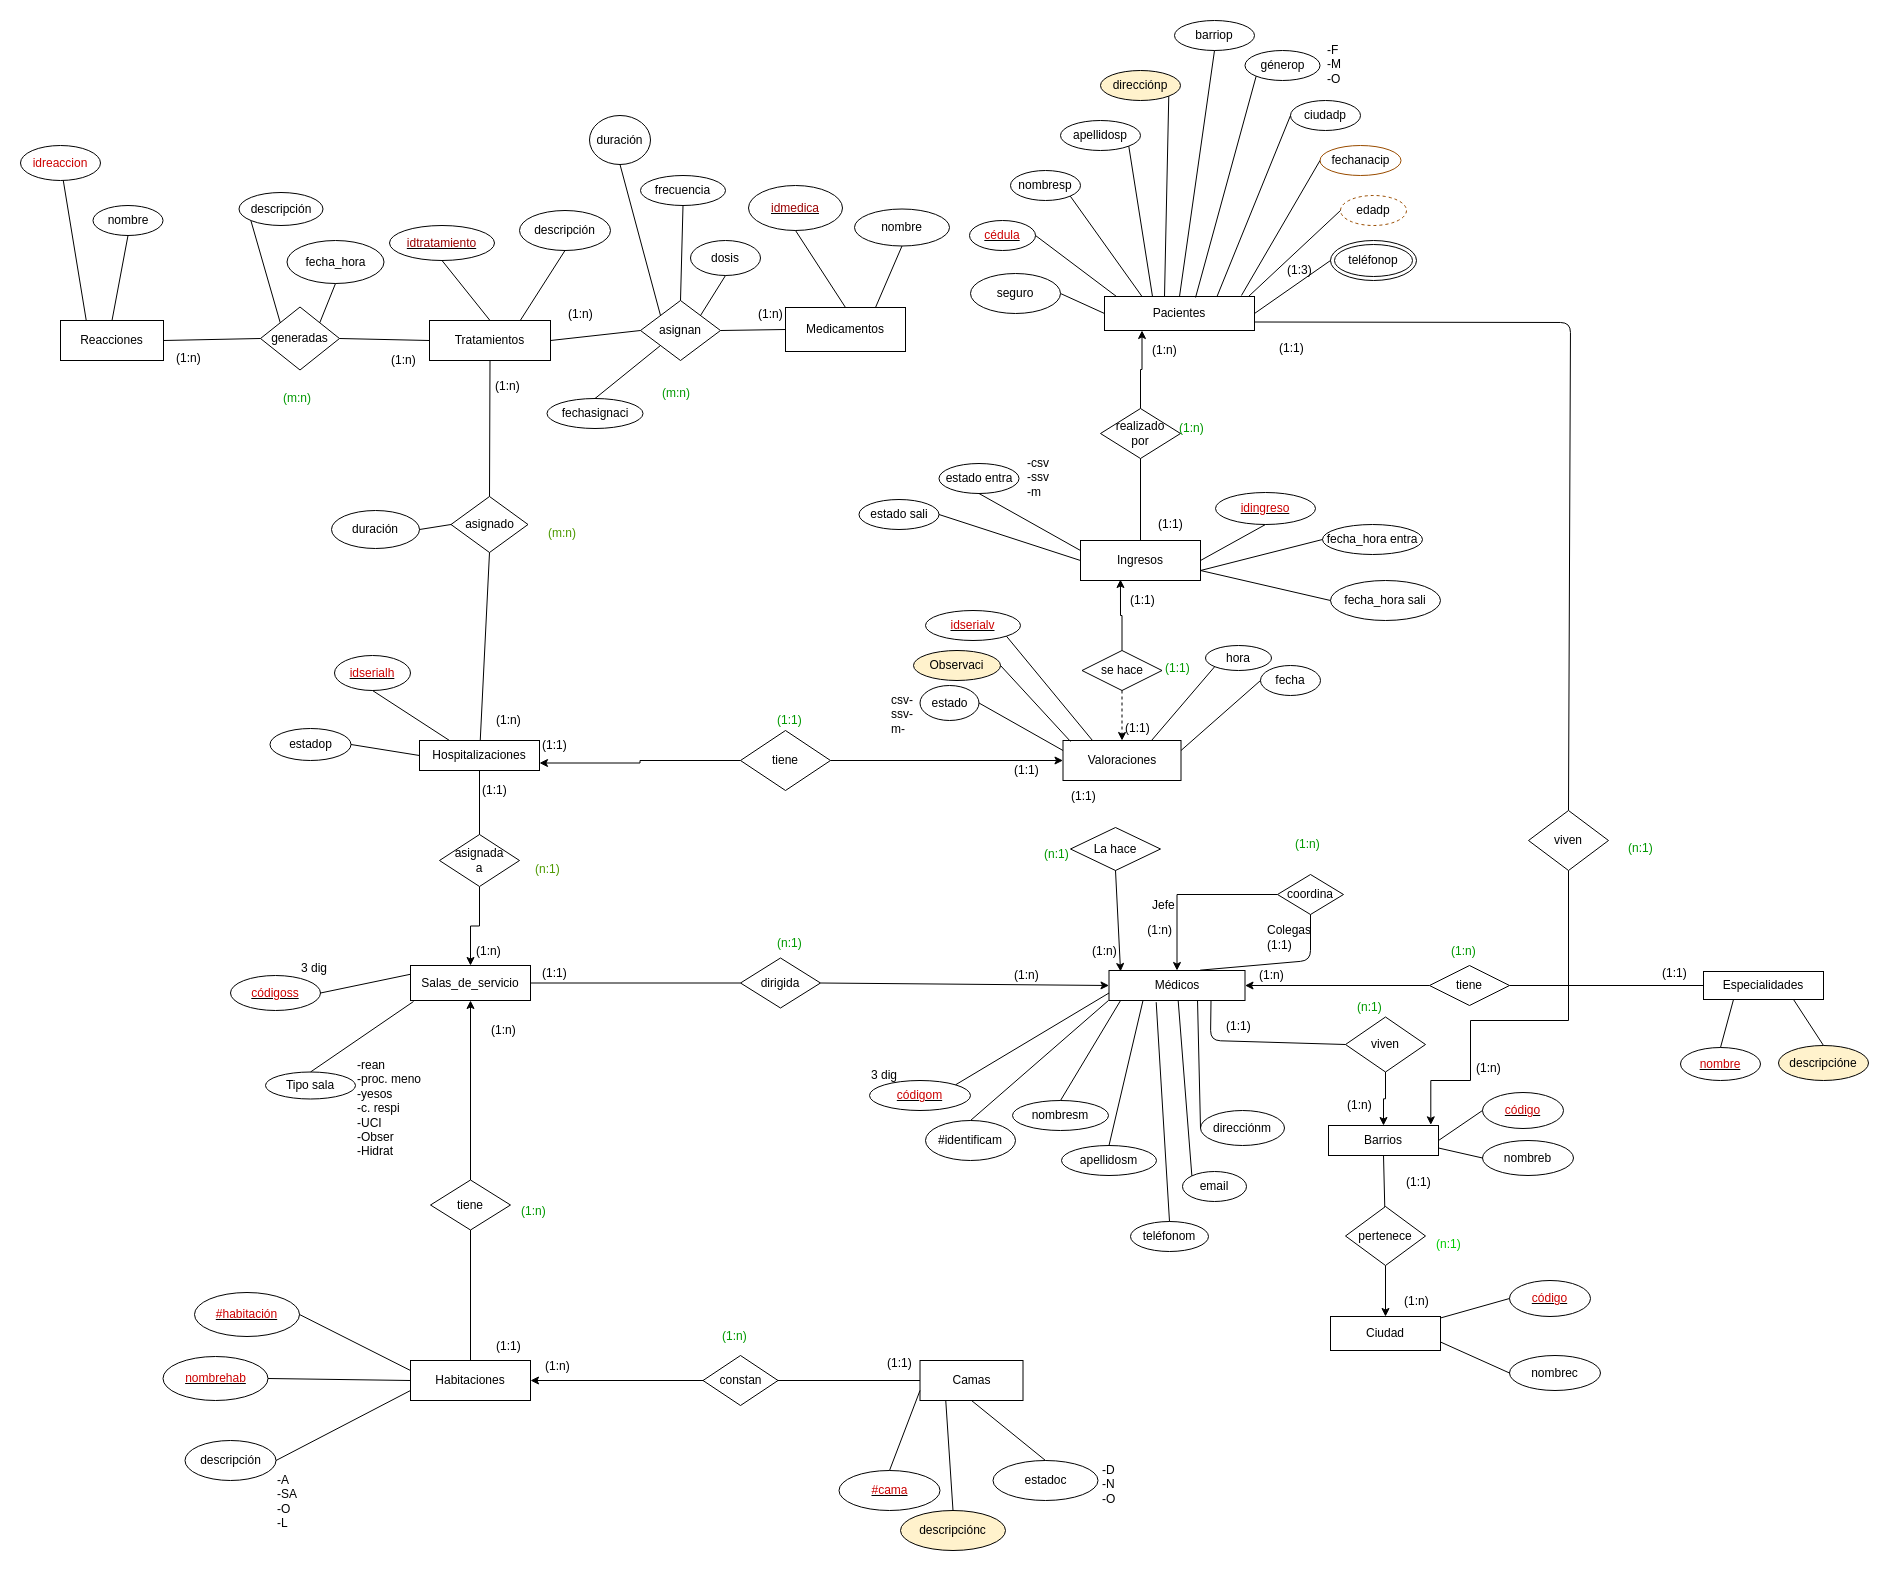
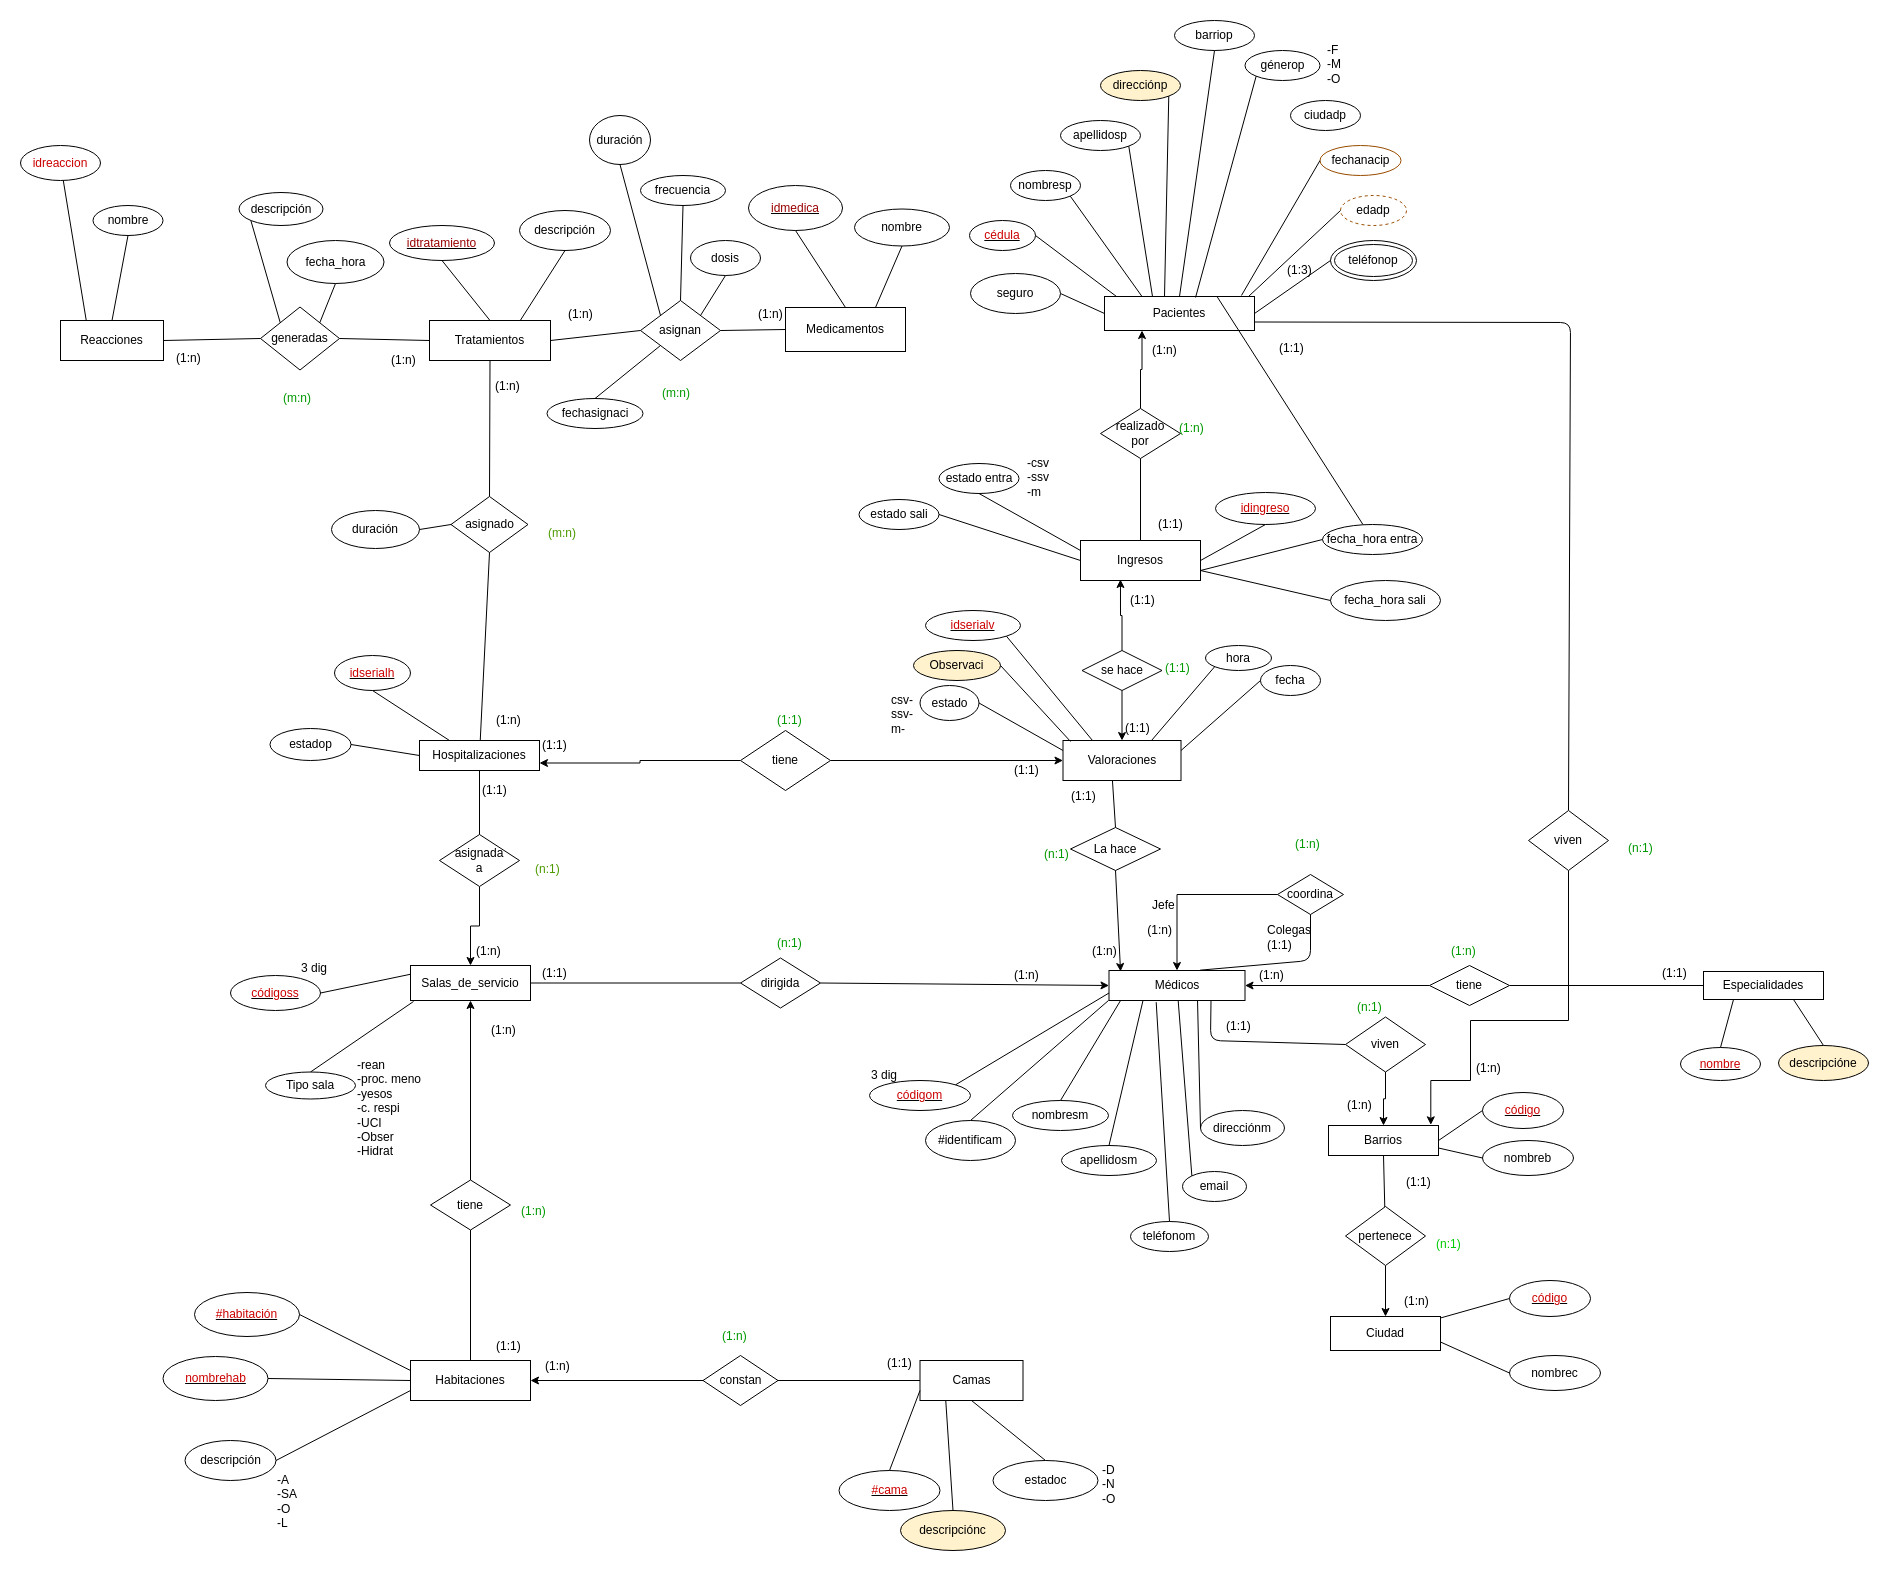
edge "ciudadp" -- "Pacientes": now "fecha_hora entra" -- "Pacientes"
edge "se hace" -> "Valoraciones": style dashed -> solid
edge "Valoraciones" -- "La hace": added
